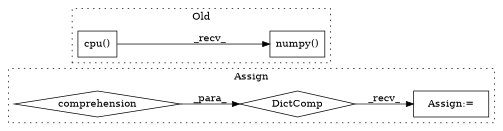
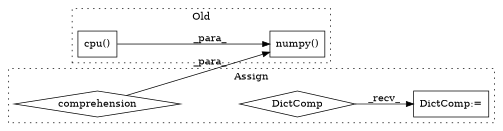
edge "cpu()" -> "numpy()": label "_recv_" -> "_para_"
edge "comprehension" -> "DictComp": now "comprehension" -> "numpy()"
node "Assign:=": label "Assign:=" -> "DictComp:="
